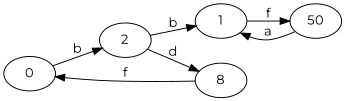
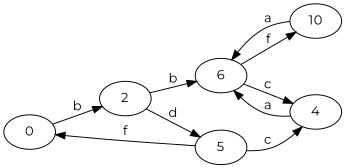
node "1": label "1" -> "6"
node "50": label "50" -> "10"
node "8": label "8" -> "5"
node "4": added
